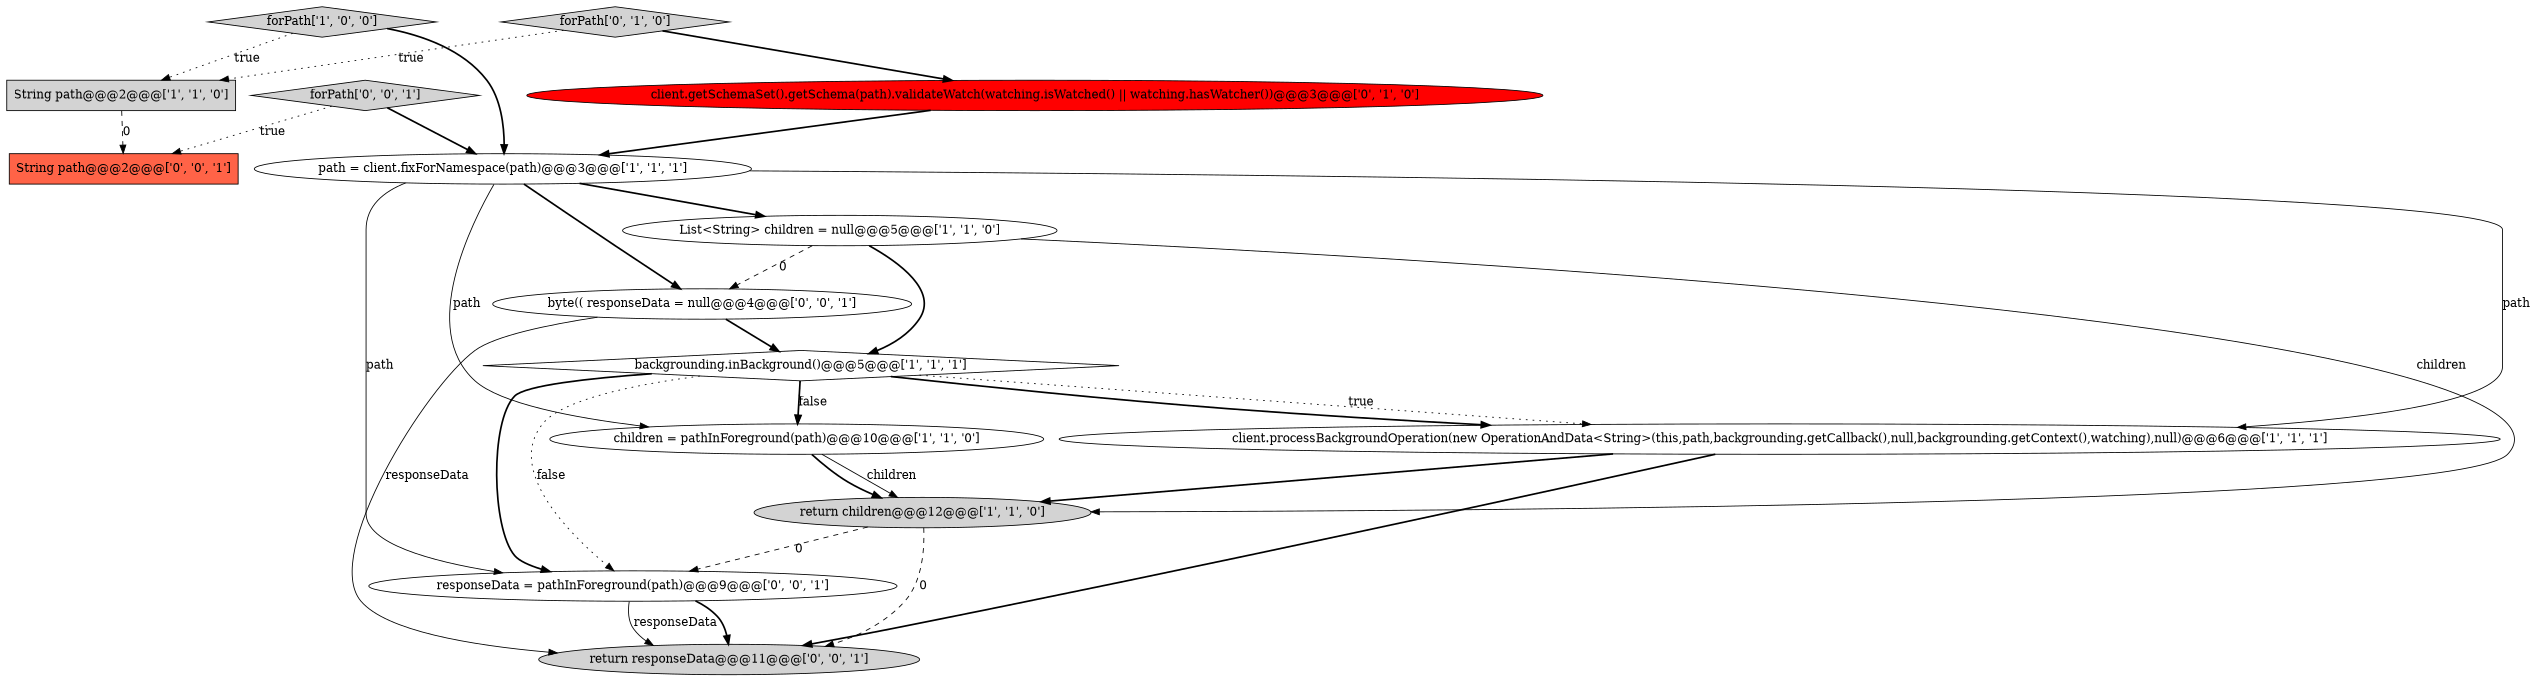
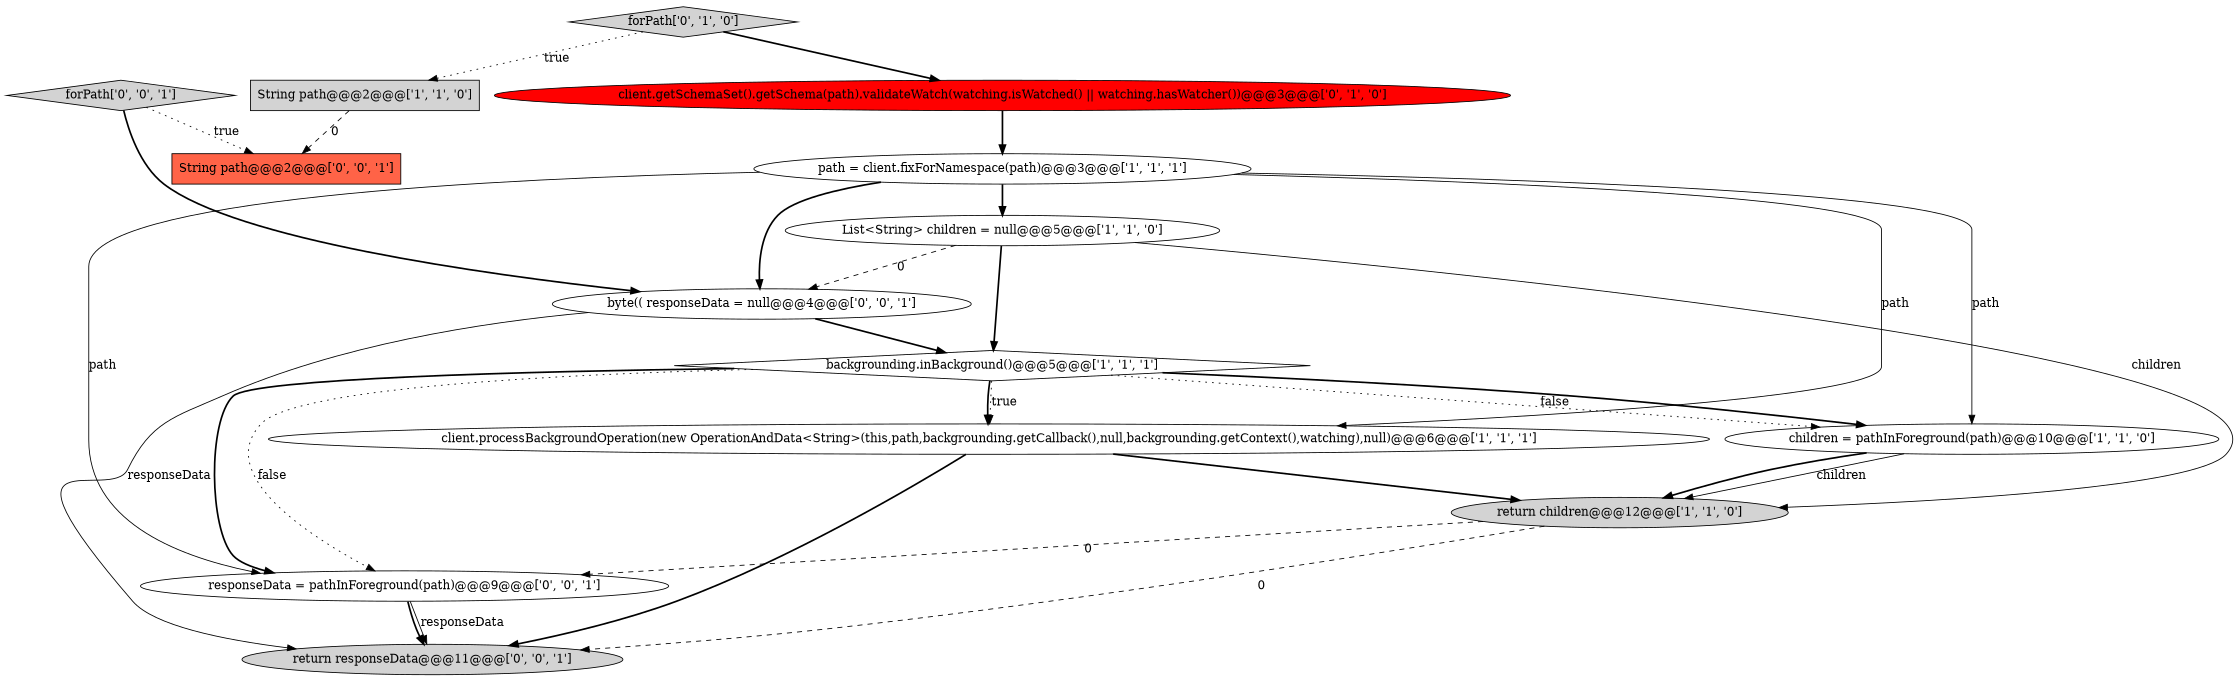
node "forPath['1', '0', '0']": removed
edge "forPath['0', '0', '1']" -> "path = client.fixForNamespace(path)@@@3@@@['1', '1', '1']": now "forPath['0', '0', '1']" -> "byte(( responseData = null@@@4@@@['0', '0', '1']"
